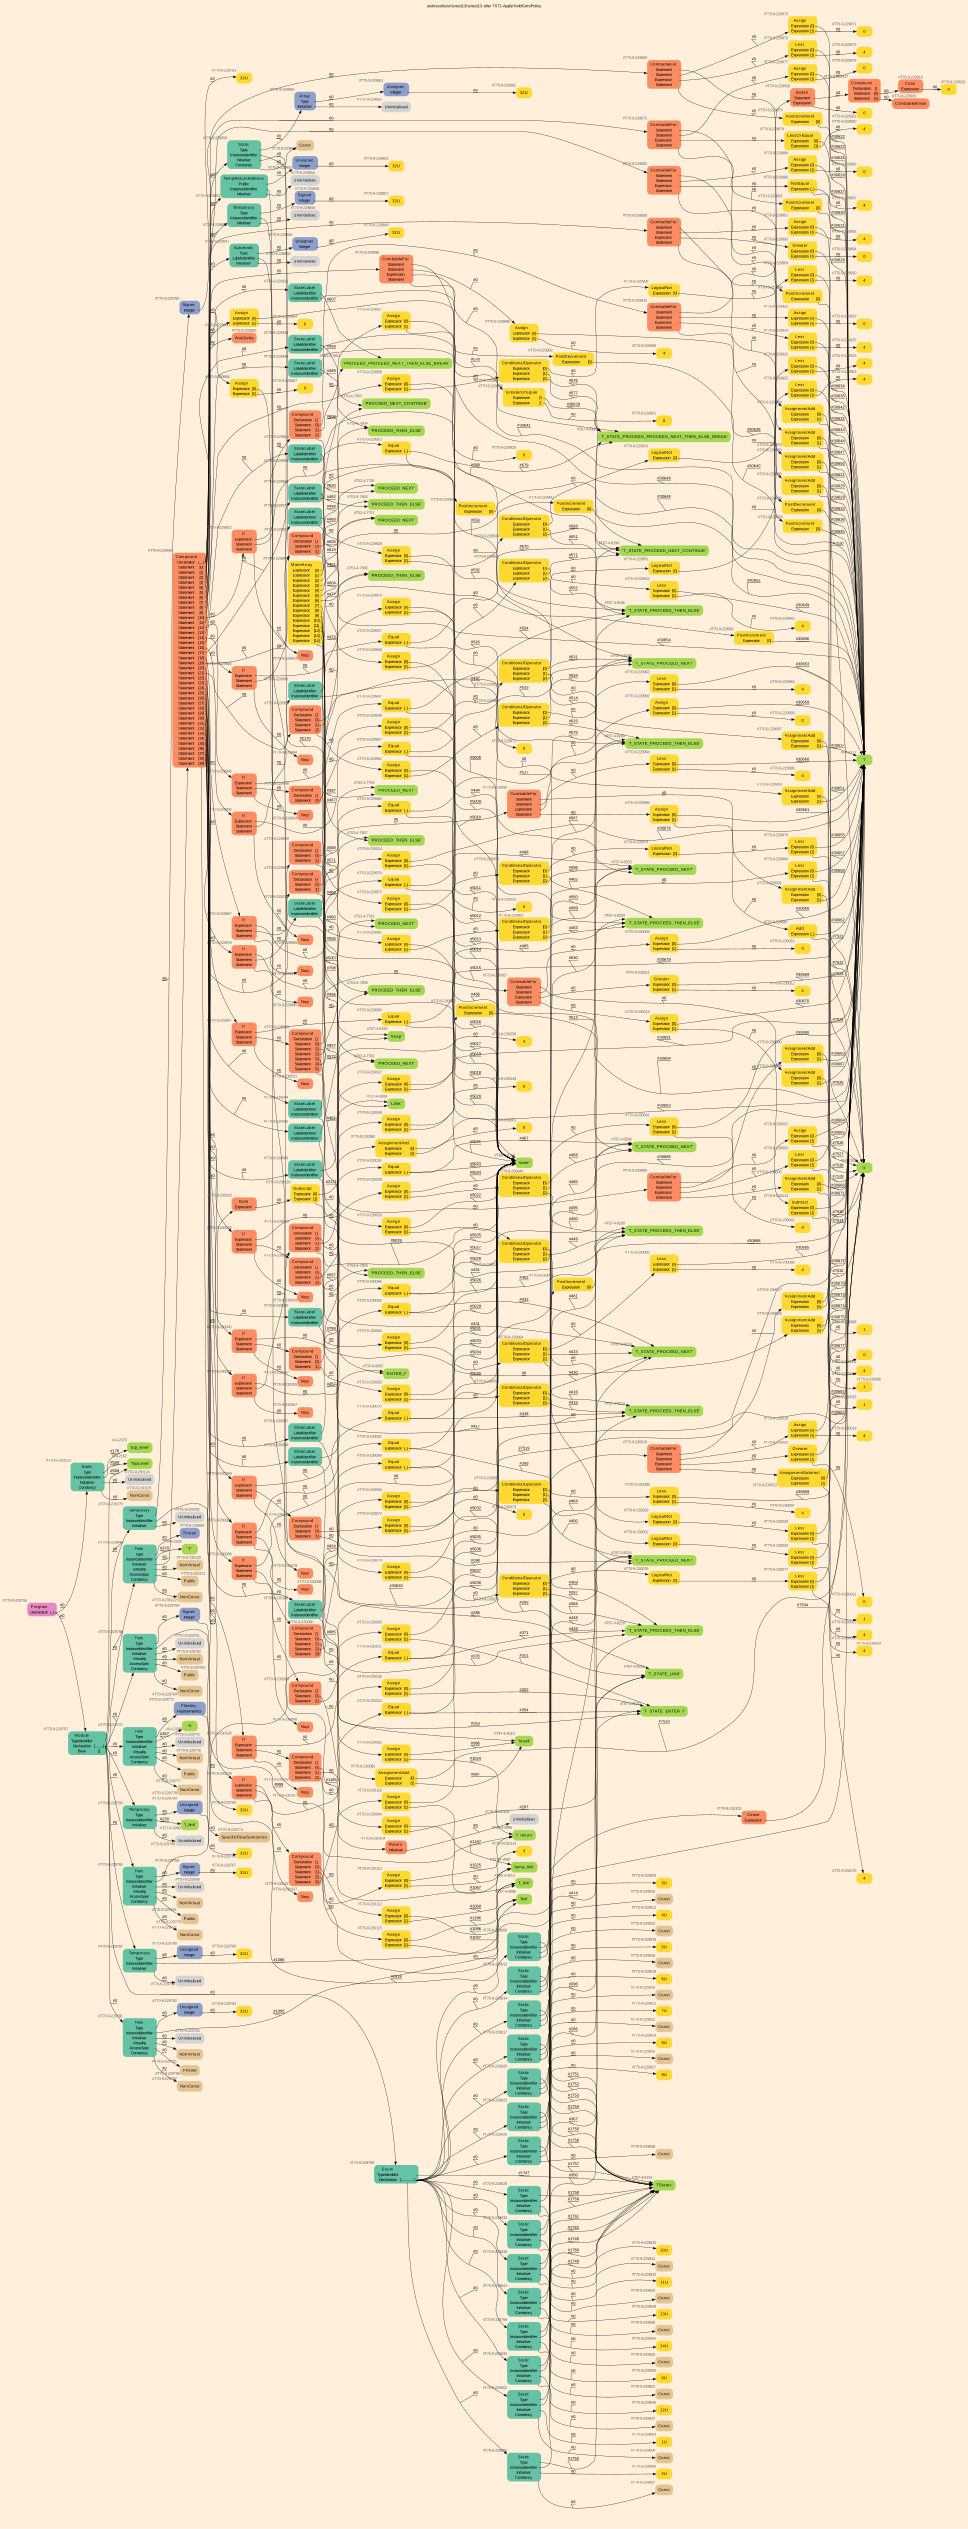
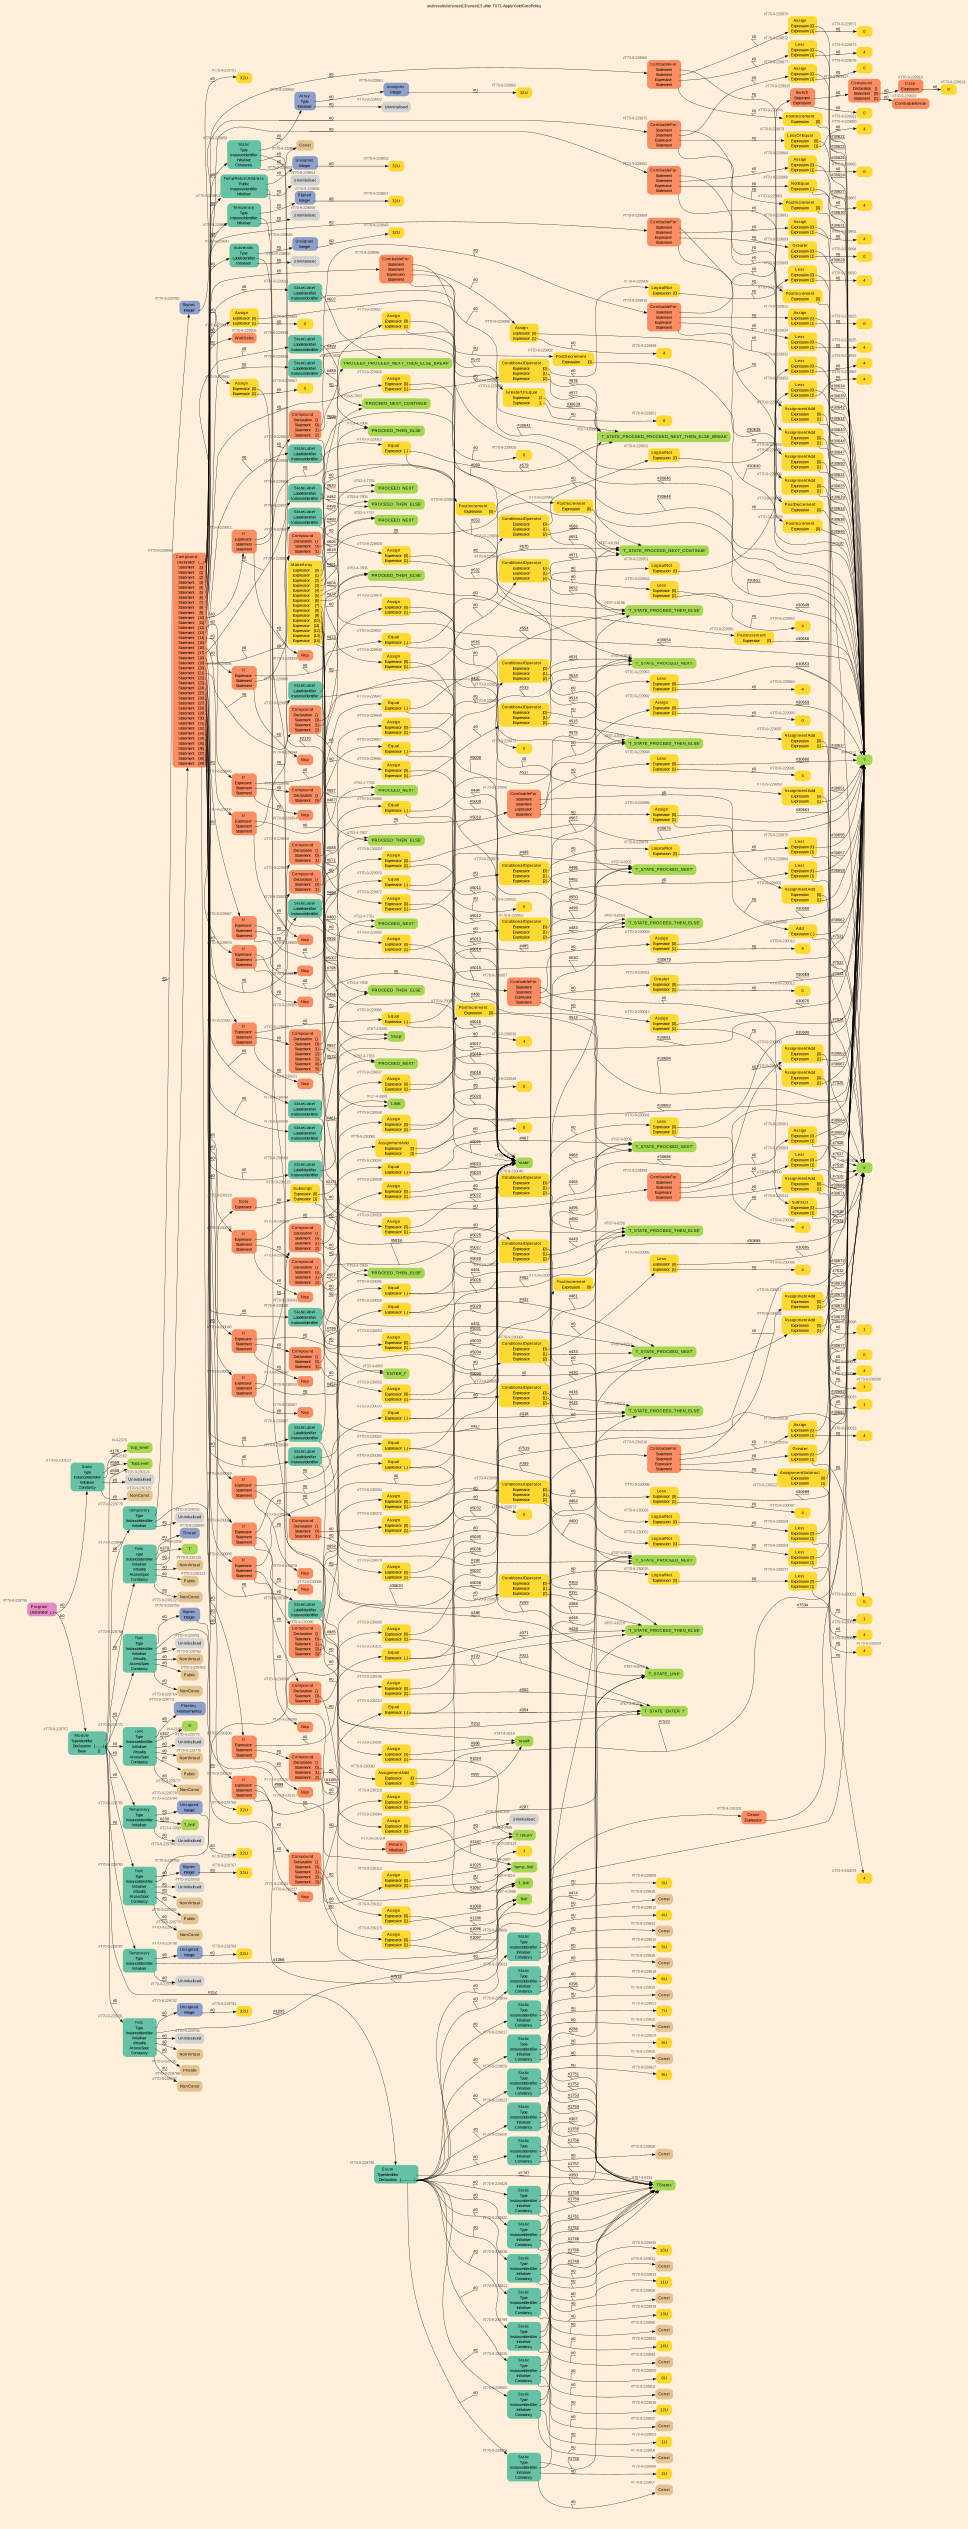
node "SpecificFloatSemantics": removed
edge "Module" -> "Enum": label "#0" -> "#352"
